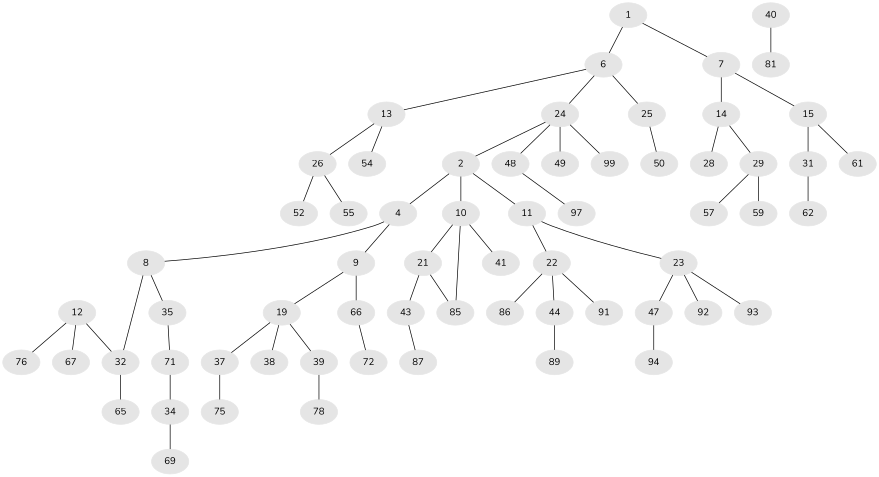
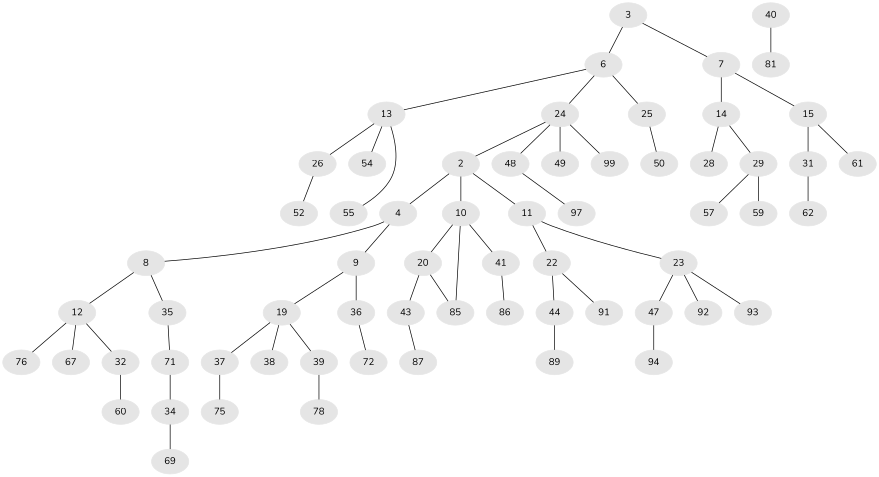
node "1": label "1" -> "3"
edge "26" -- "55": now "13" -- "55"
node "21": label "21" -> "20"
edge "22" -- "86": now "41" -- "86"
edge "8" -- "32": now "8" -- "12"
node "66": label "66" -> "36"
node "65": label "65" -> "60"
